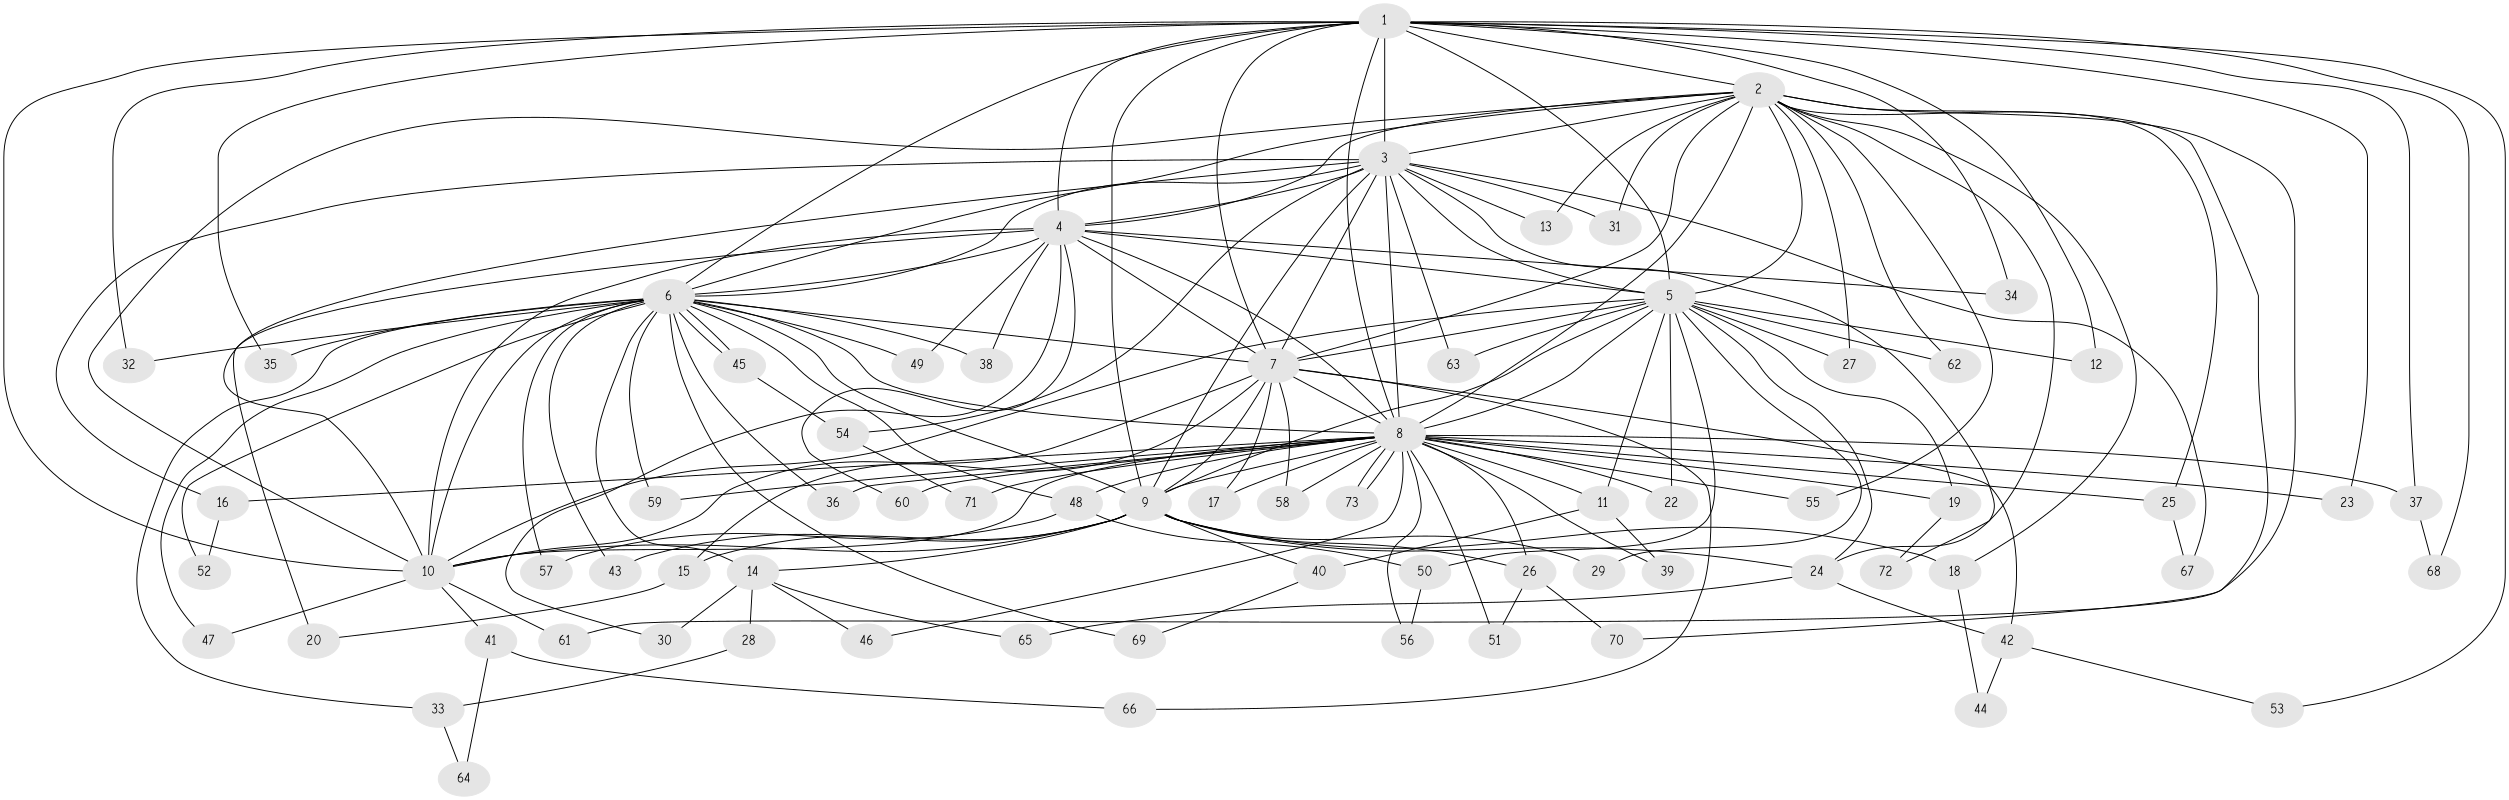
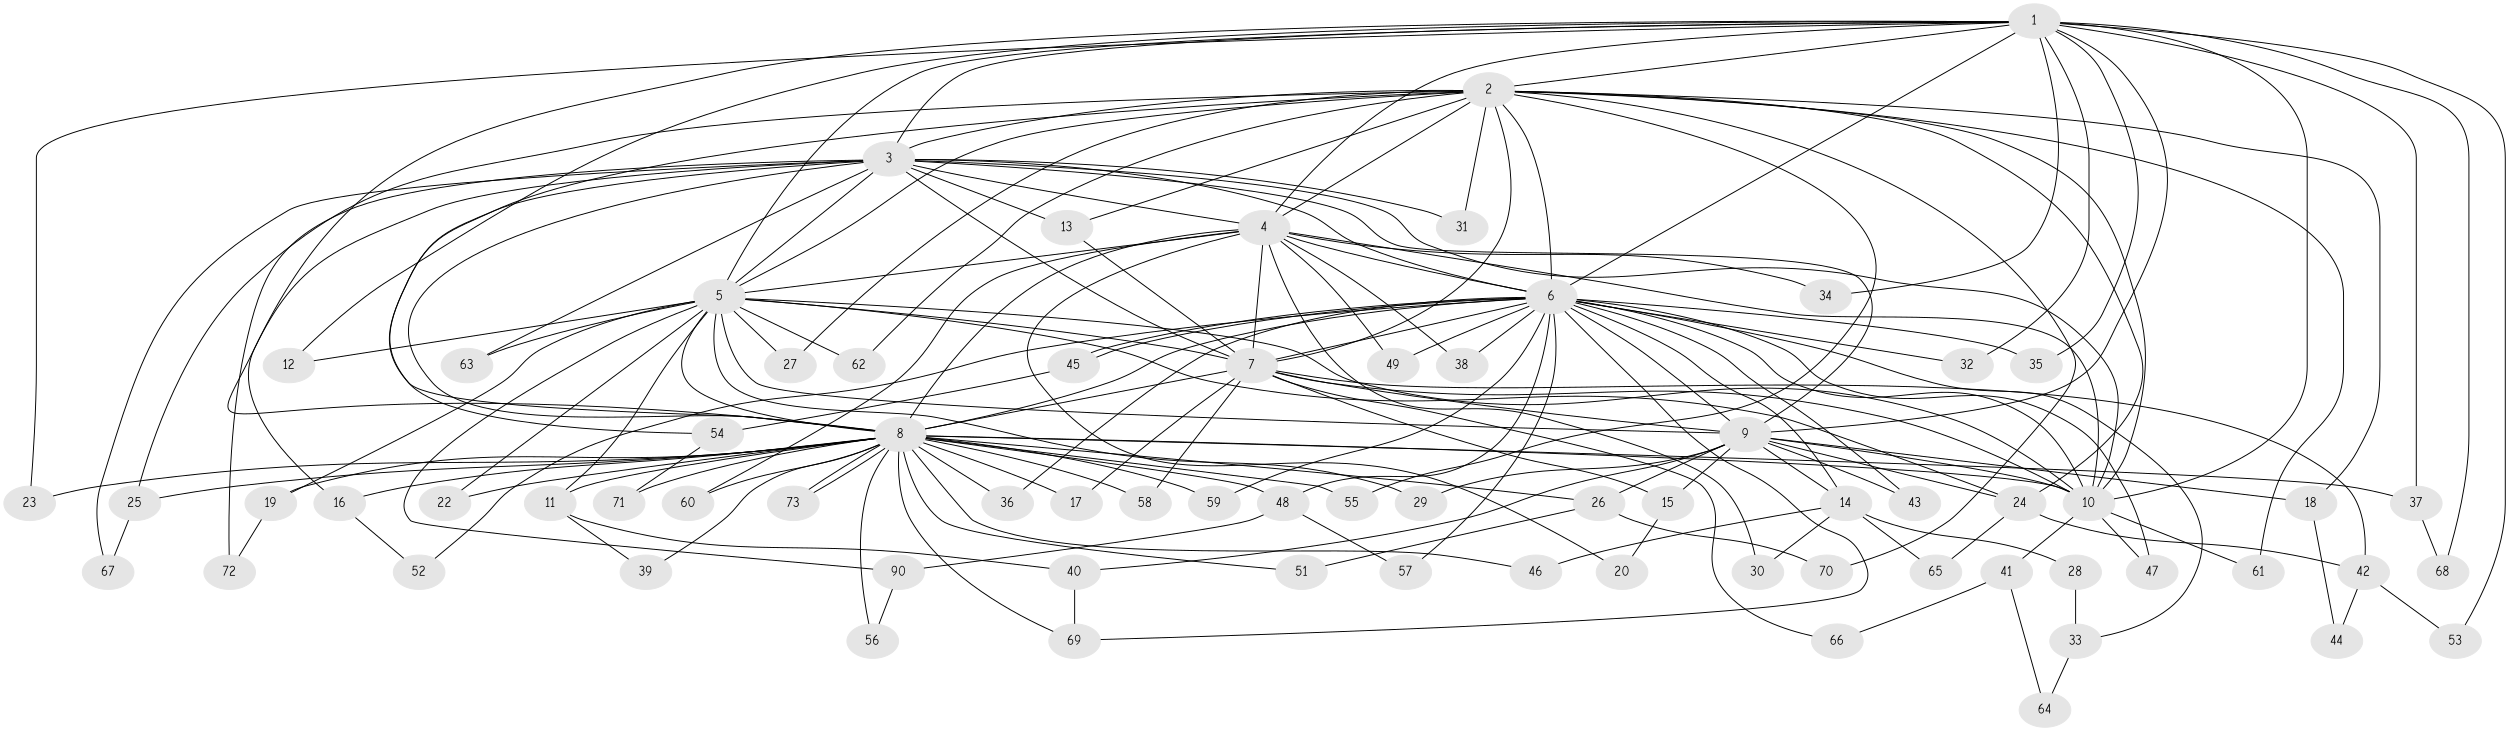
edge "1" -- "7": now "13" -- "7"
edge "8" -- "9": now "8" -- "69"
node "50": label "50" -> "90"
